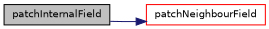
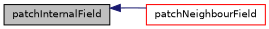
edge "patchInternalField" -> "patchNeighbourField": reversed
